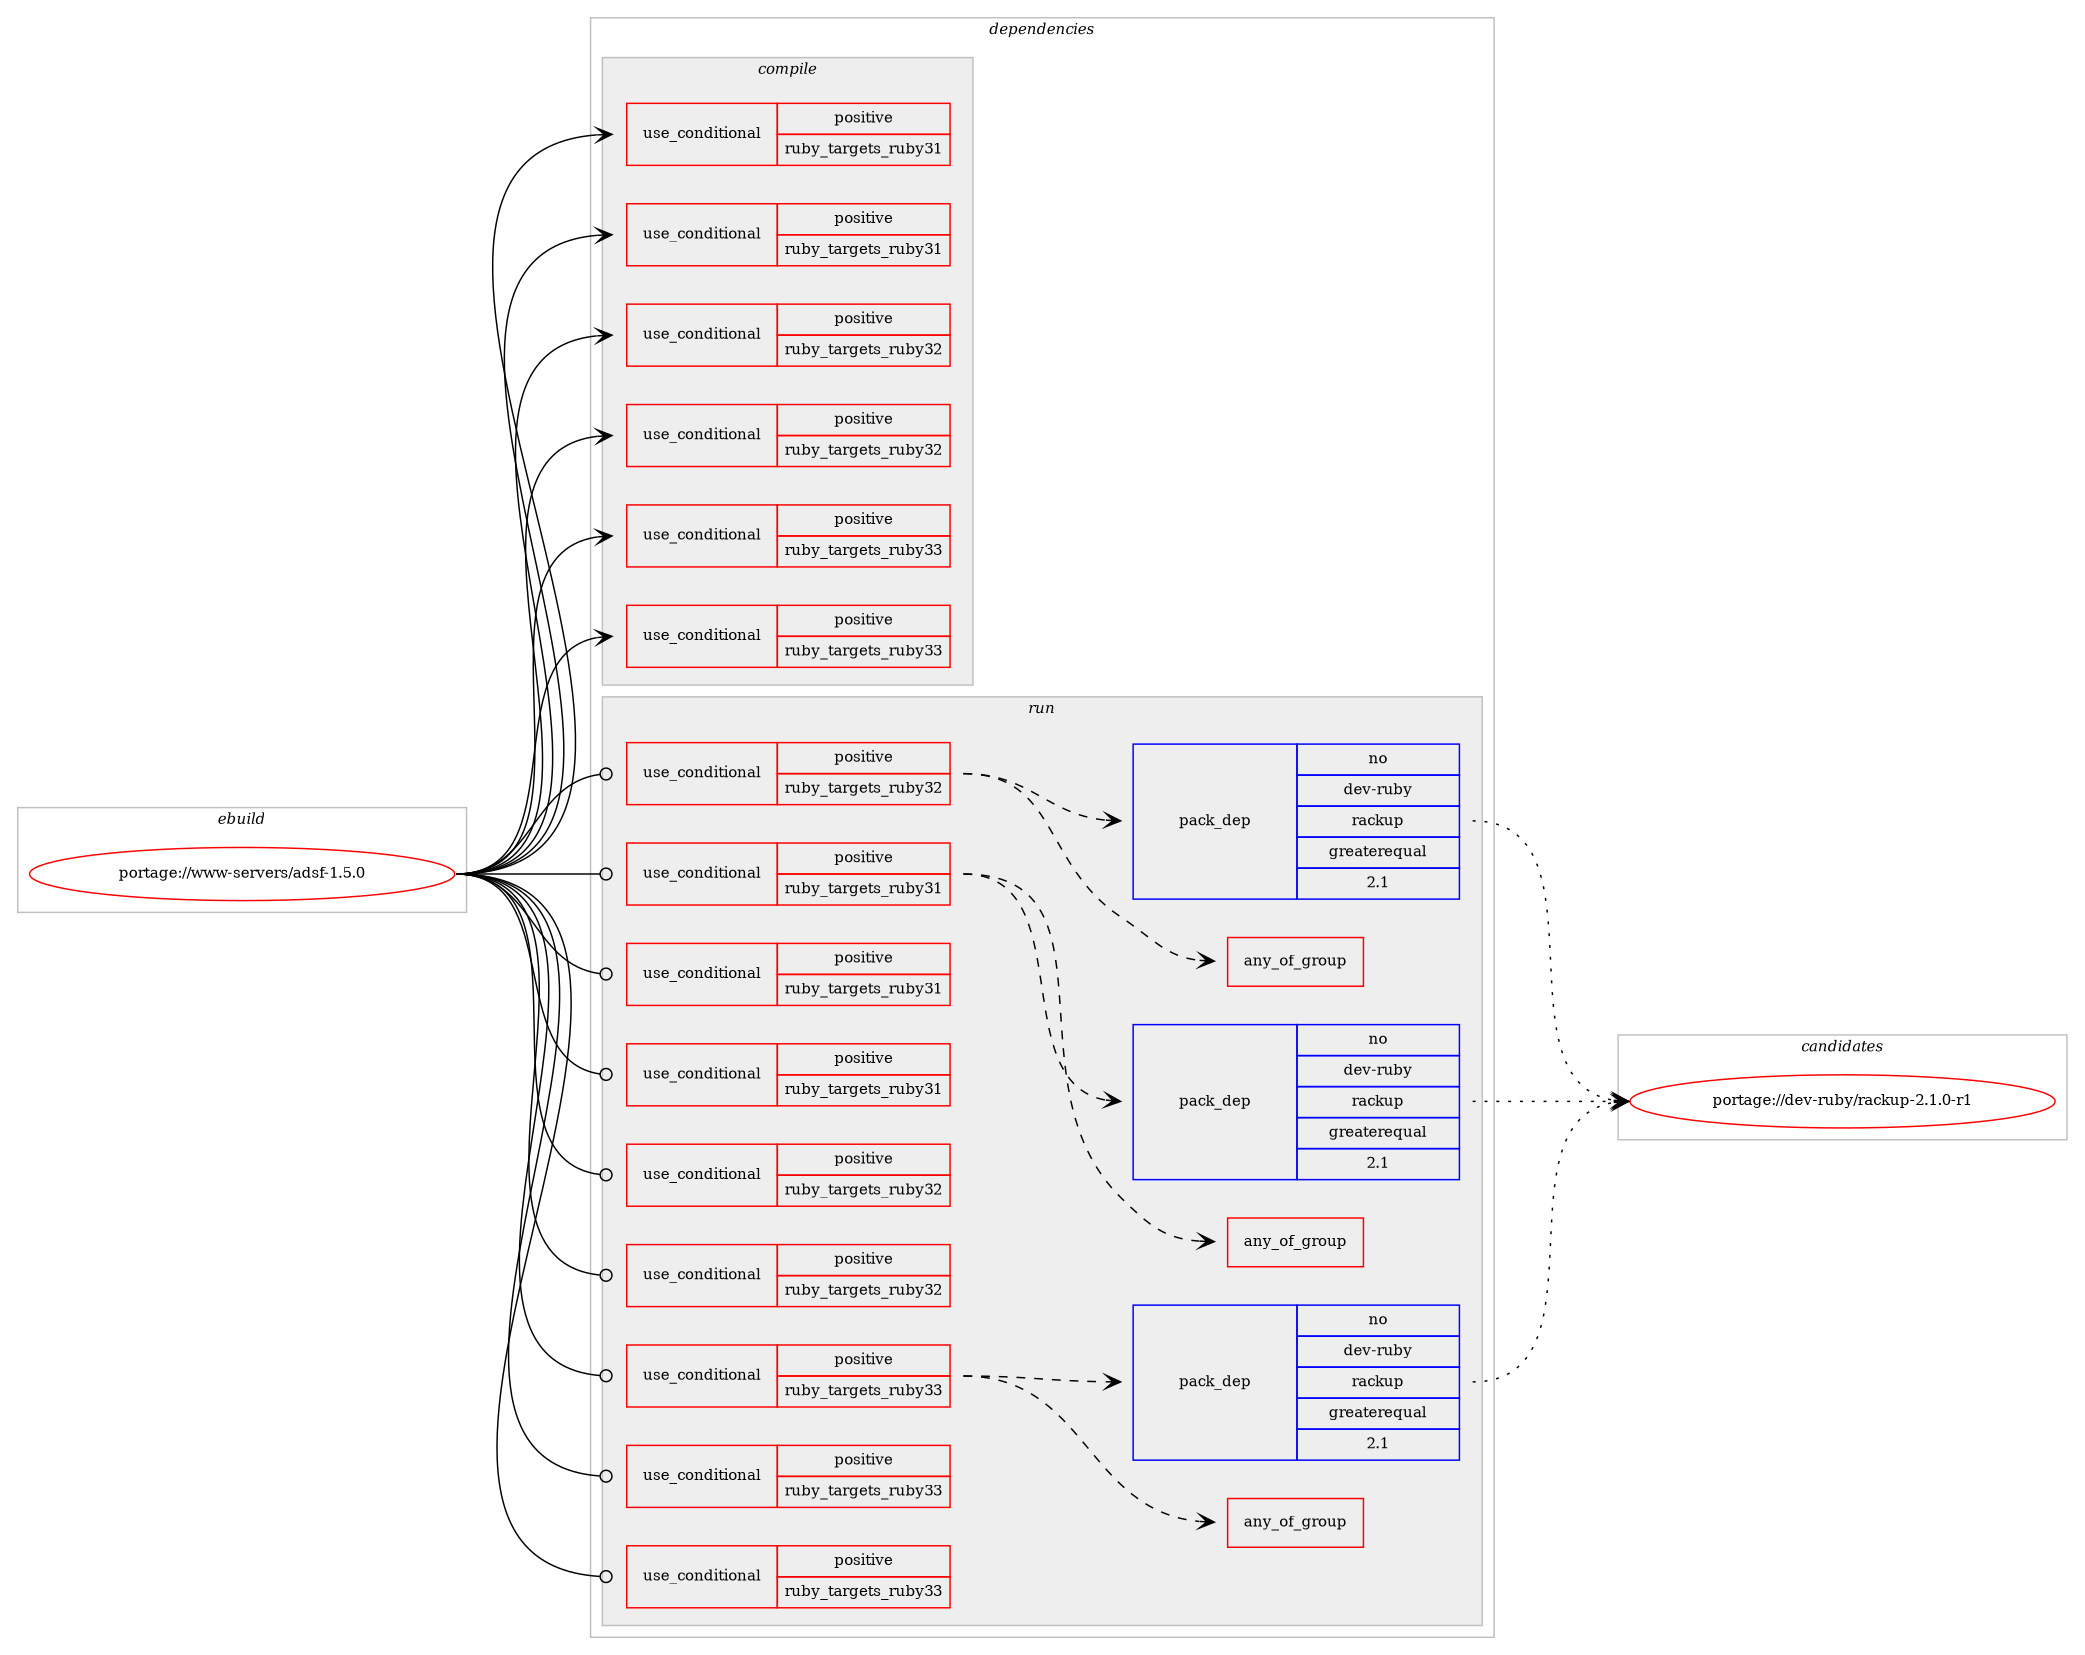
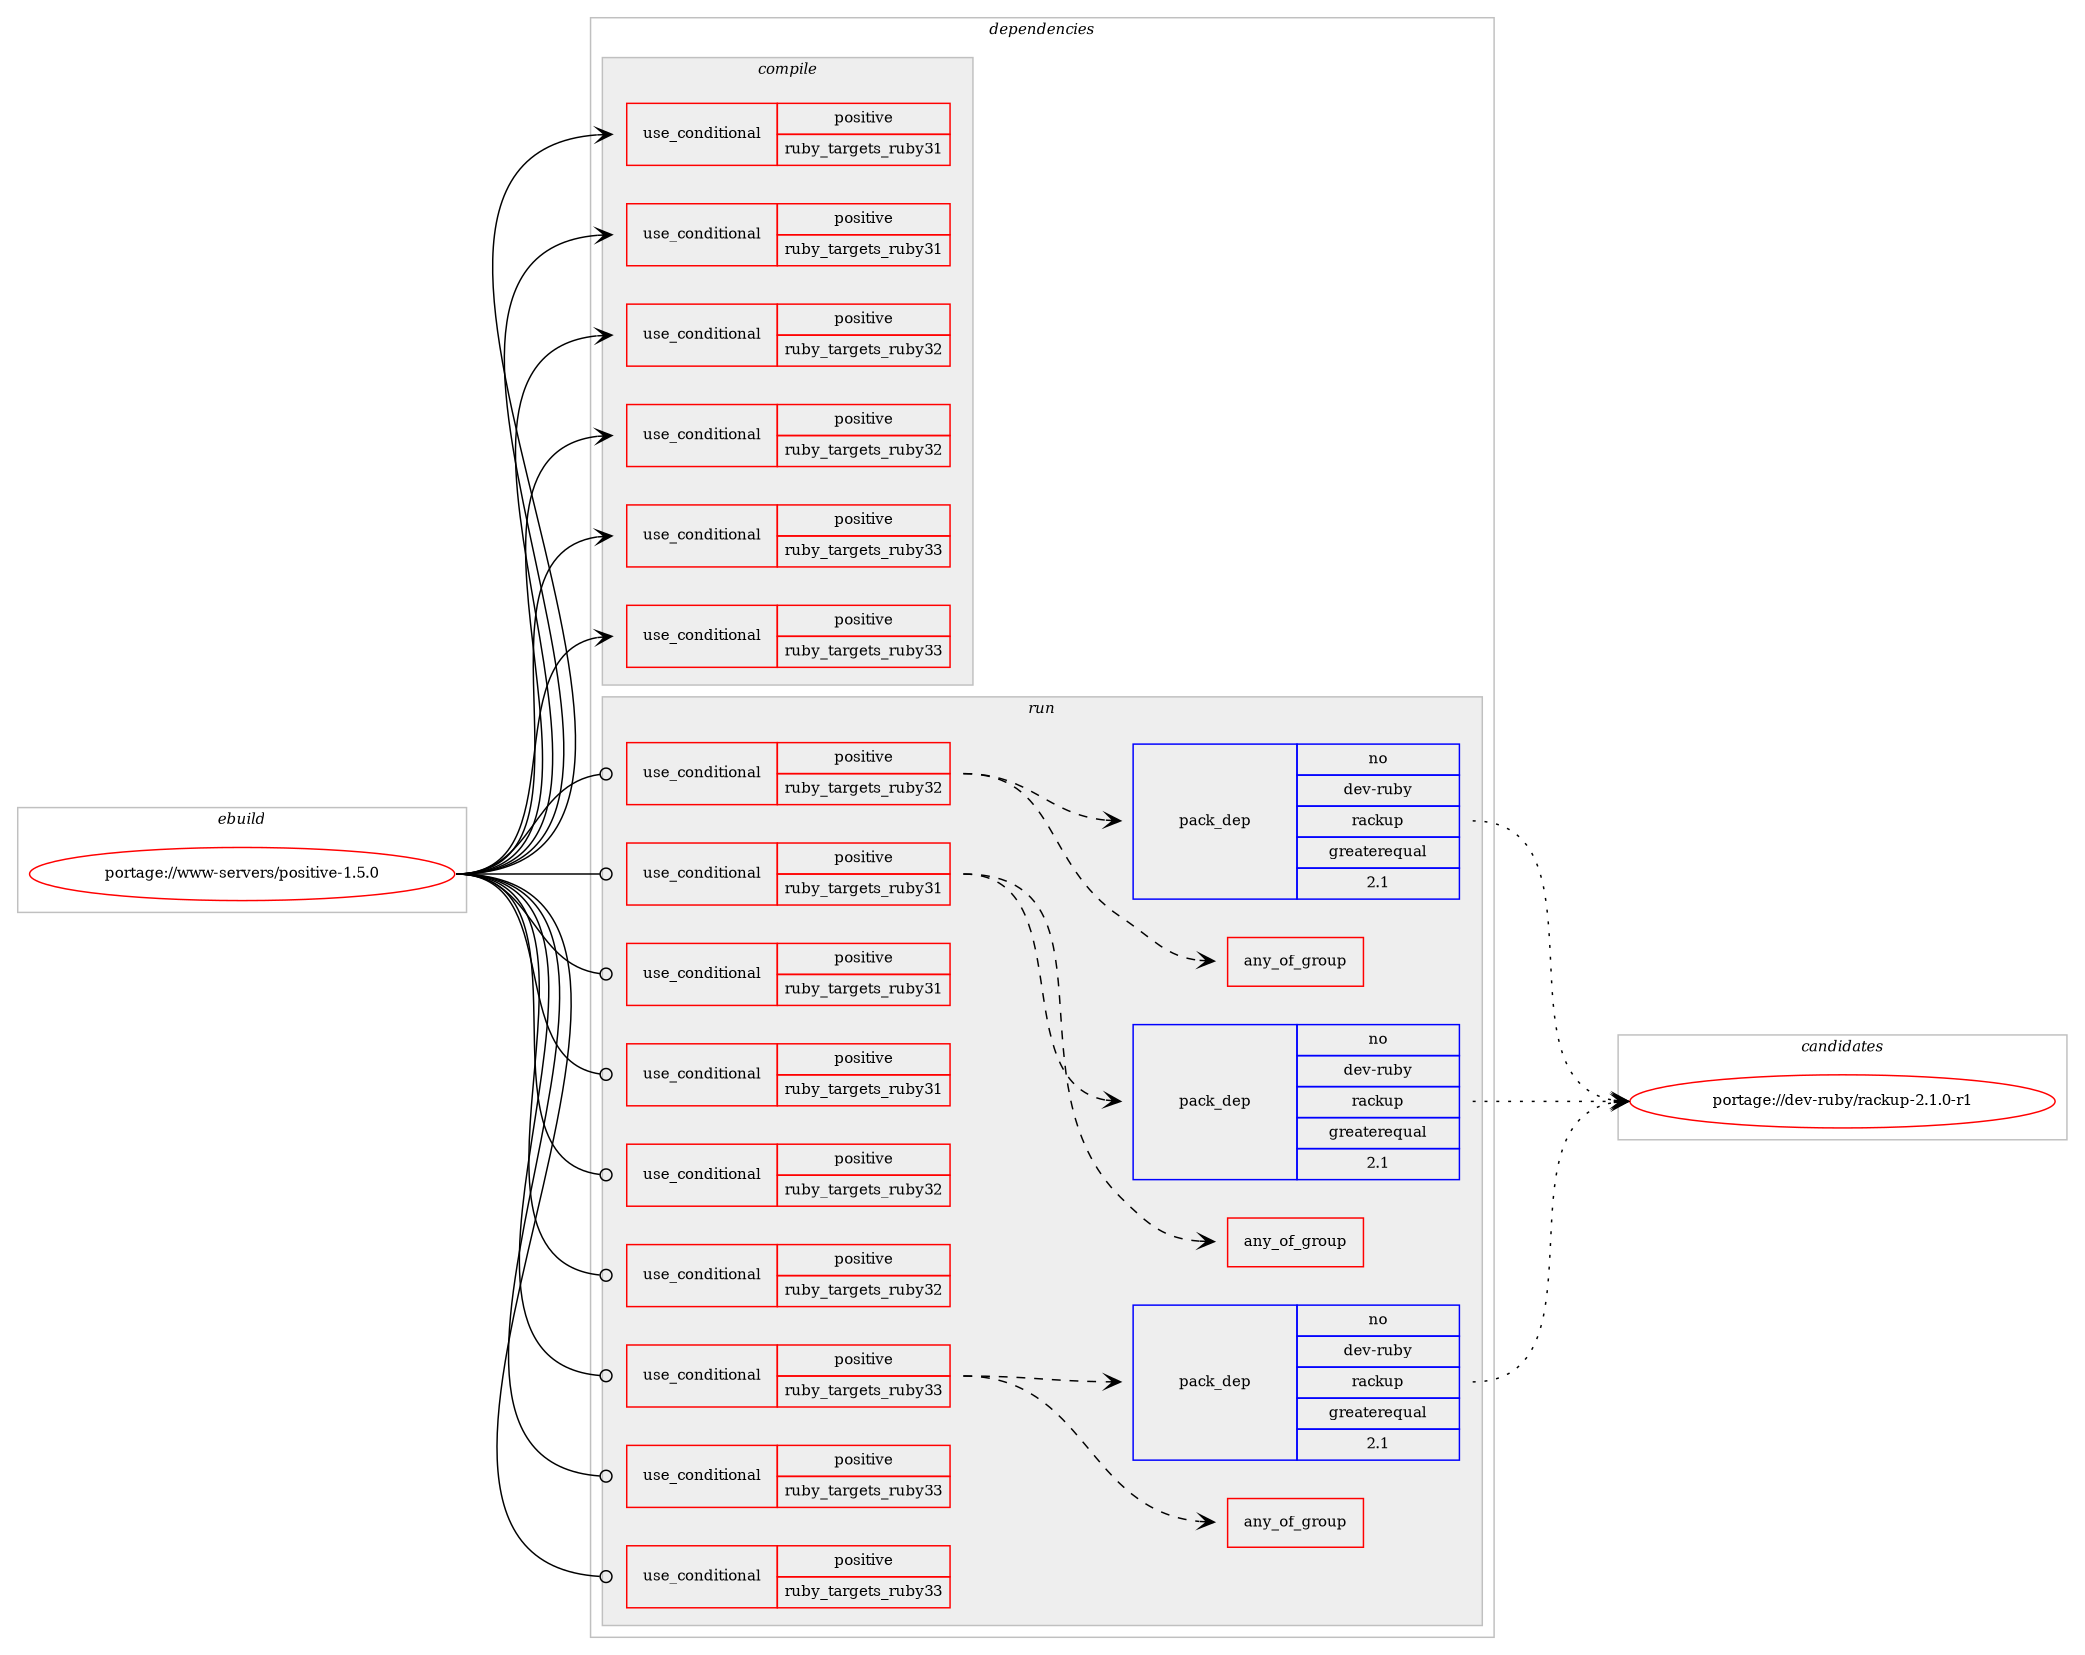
node "portage://www-servers/adsf-1.5.0": label "portage://www-servers/adsf-1.5.0" -> "portage://www-servers/positive-1.5.0"
